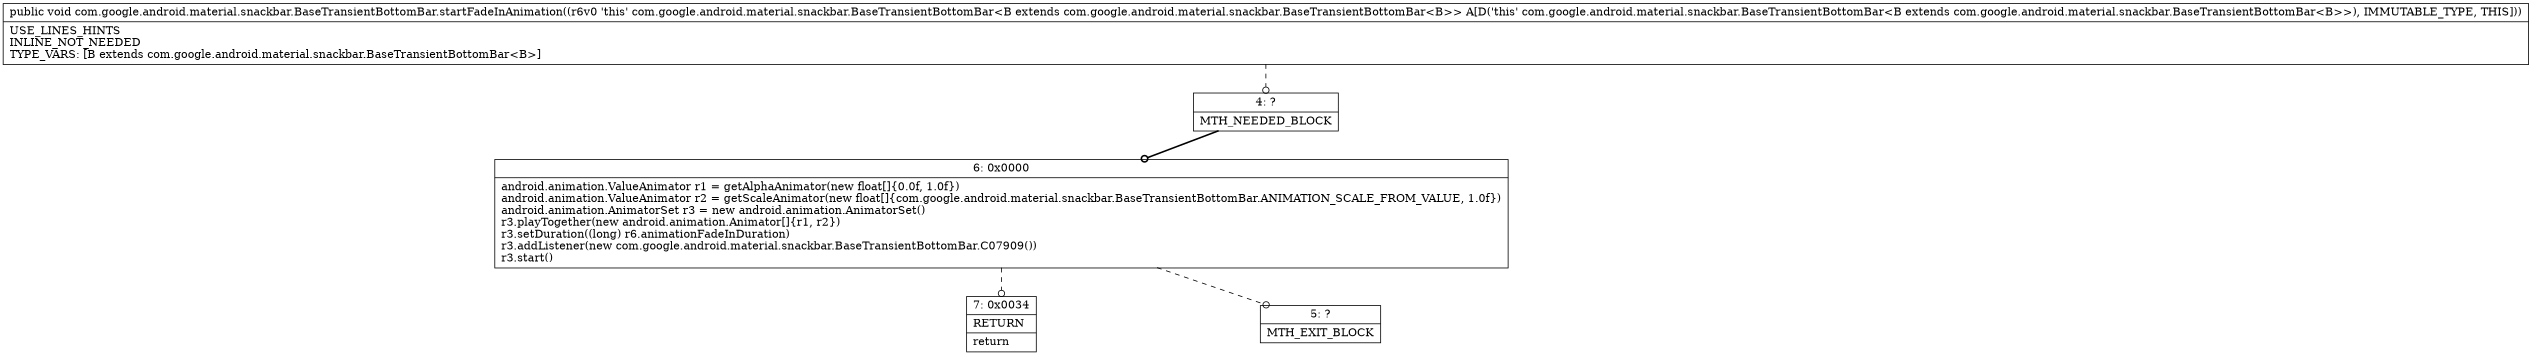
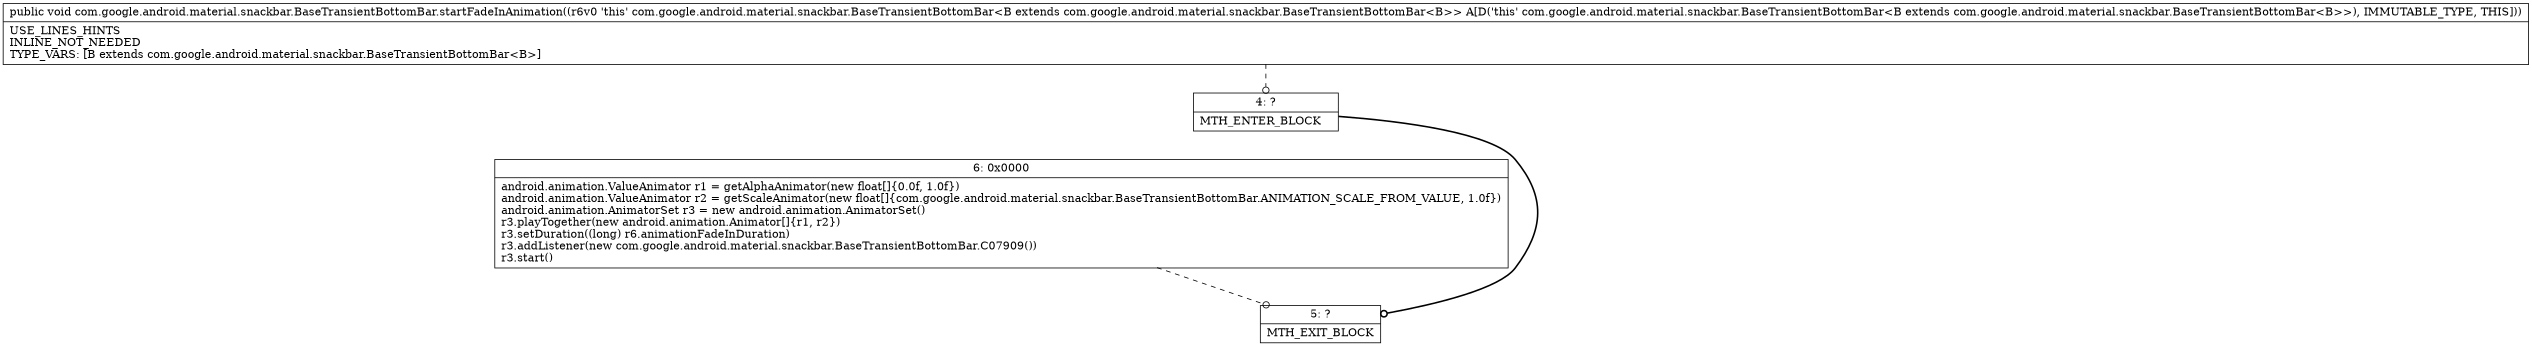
node "4: ?": text "MTH_NEEDED_BLOCK" -> "MTH_ENTER_BLOCK"
edge "4: ?" -> "6: 0x0000": now "4: ?" -> "5: ?"
node "7: 0x0034": removed
